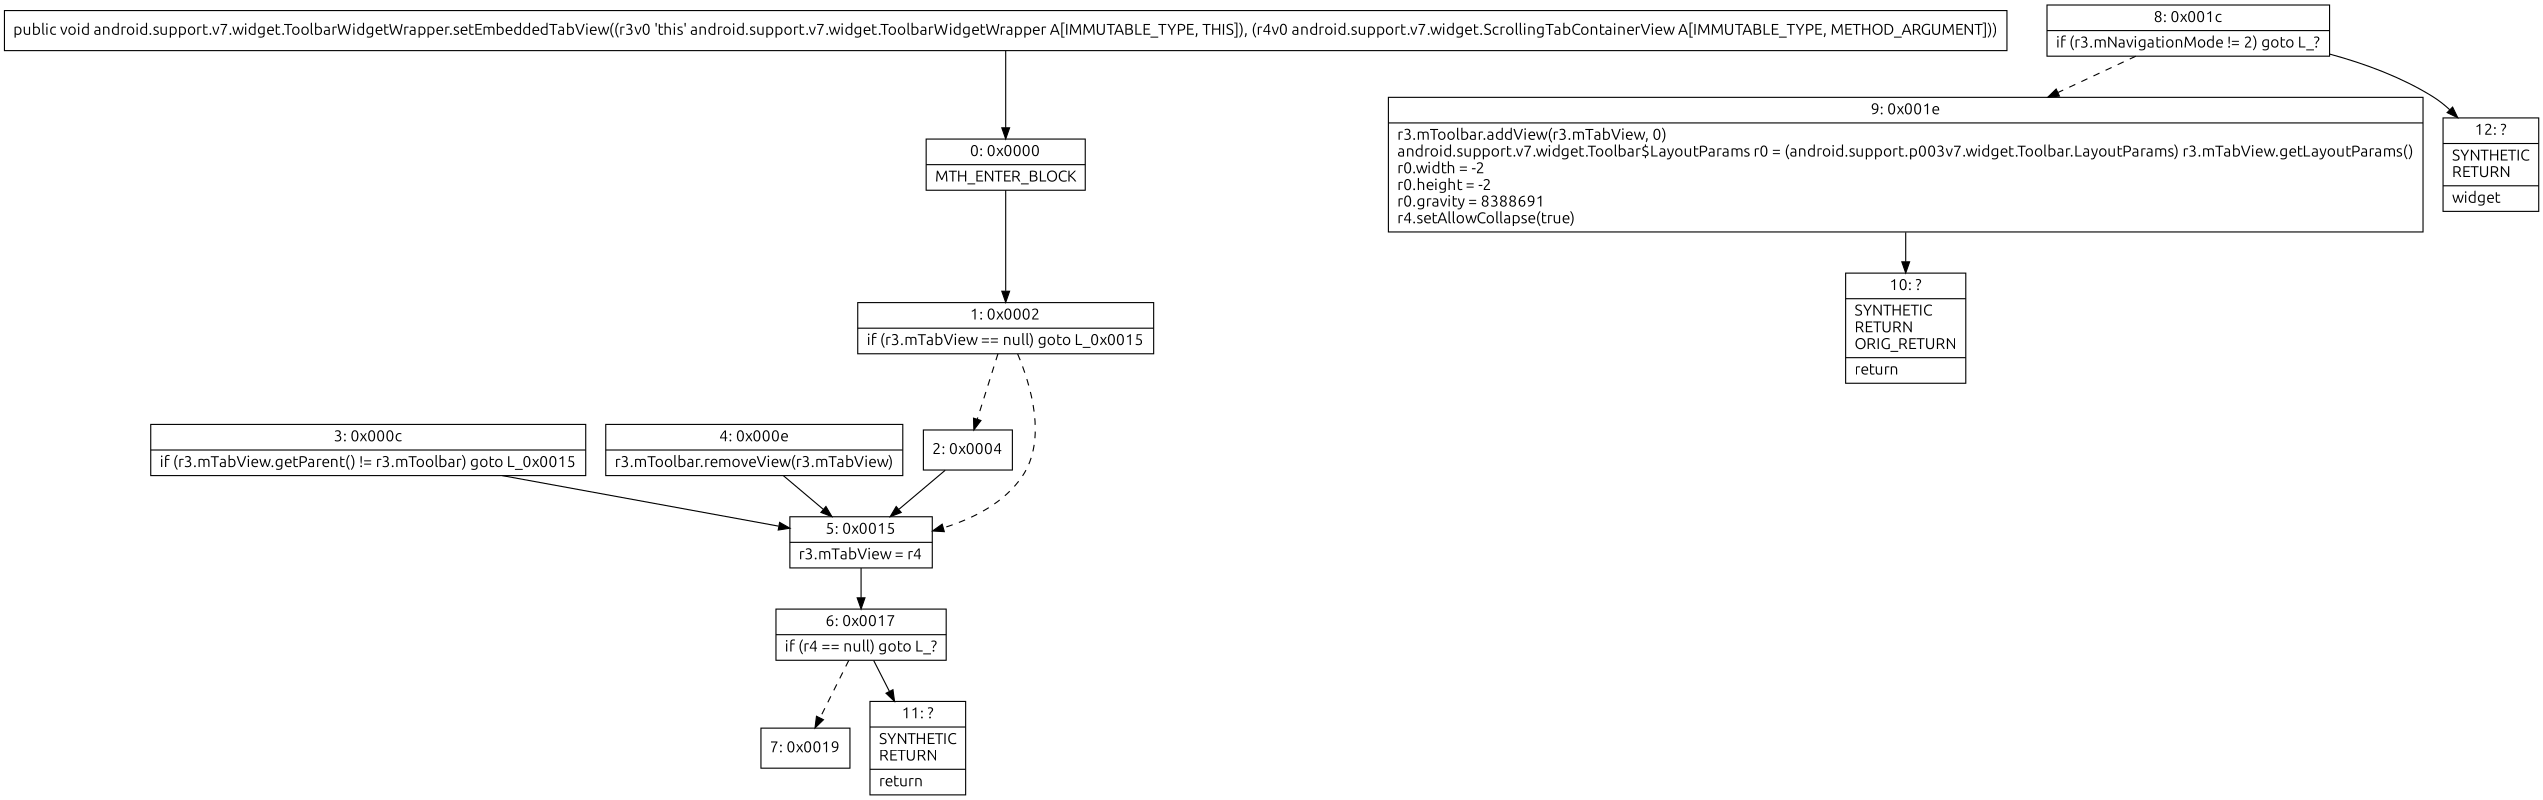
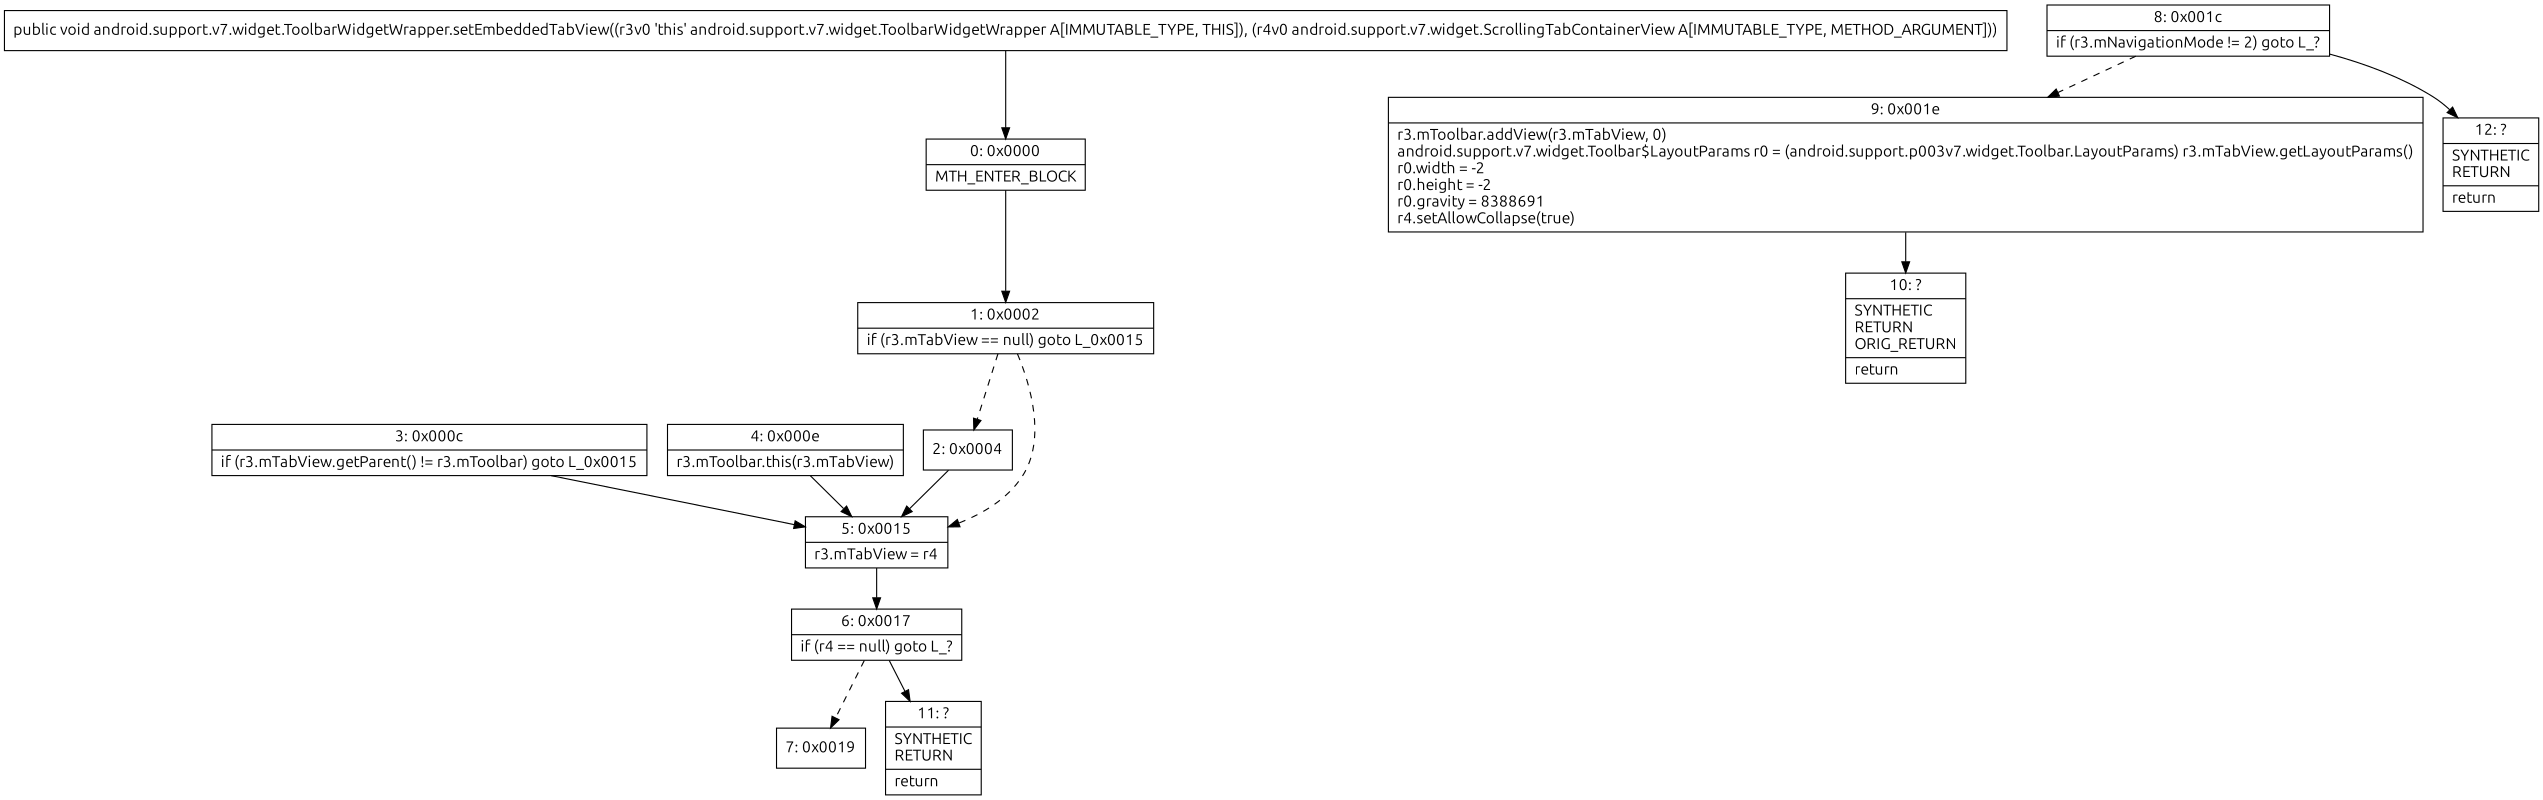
node "12: ?": text "widget" -> "return"
node "4: 0x000e": text "r3.mToolbar.removeView(r3.mTabView)" -> "r3.mToolbar.this(r3.mTabView)"
